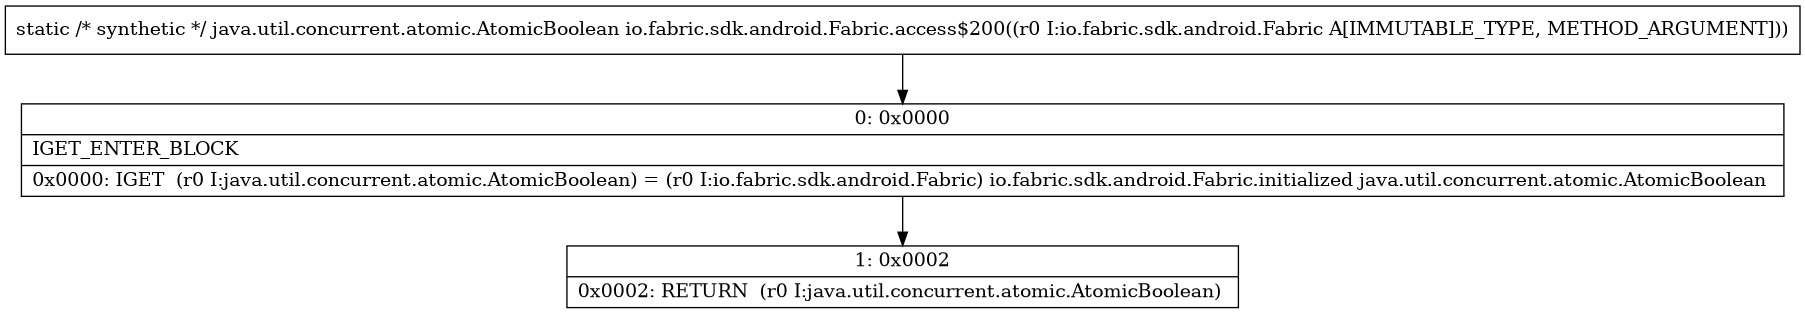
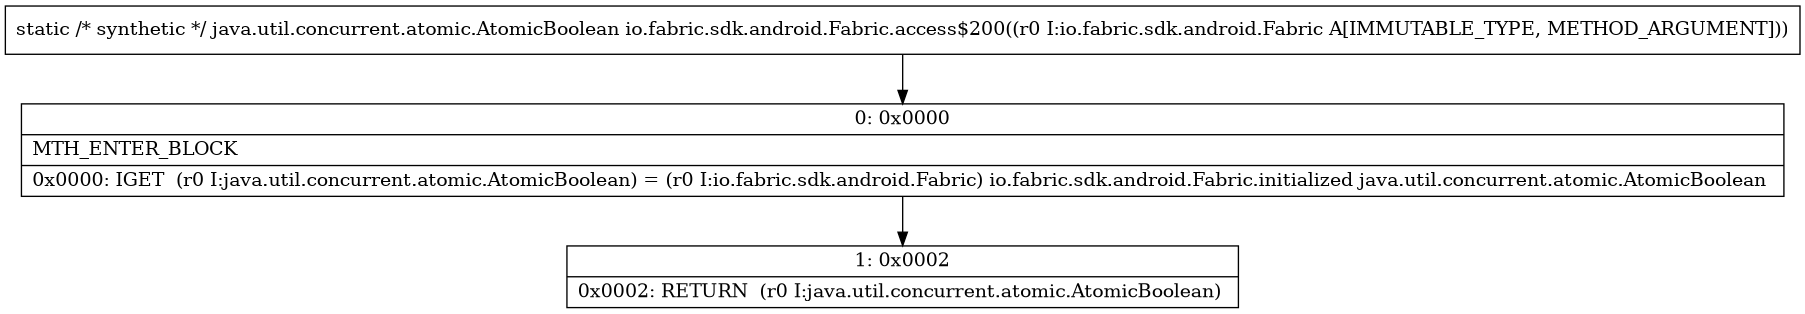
node "0: 0x0000": text "IGET_ENTER_BLOCK" -> "MTH_ENTER_BLOCK"
